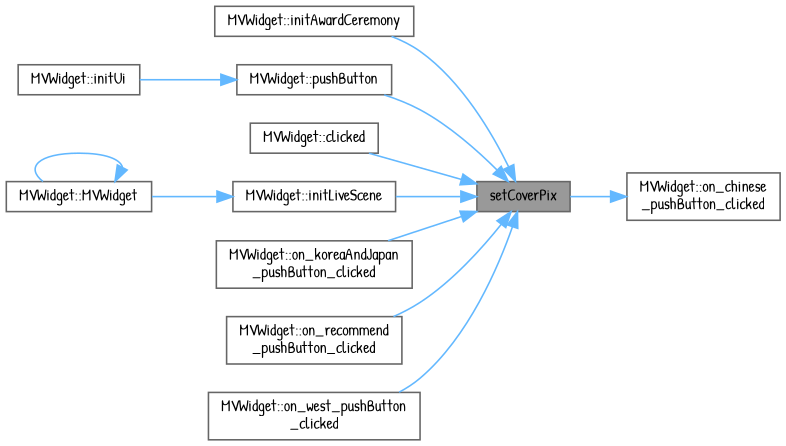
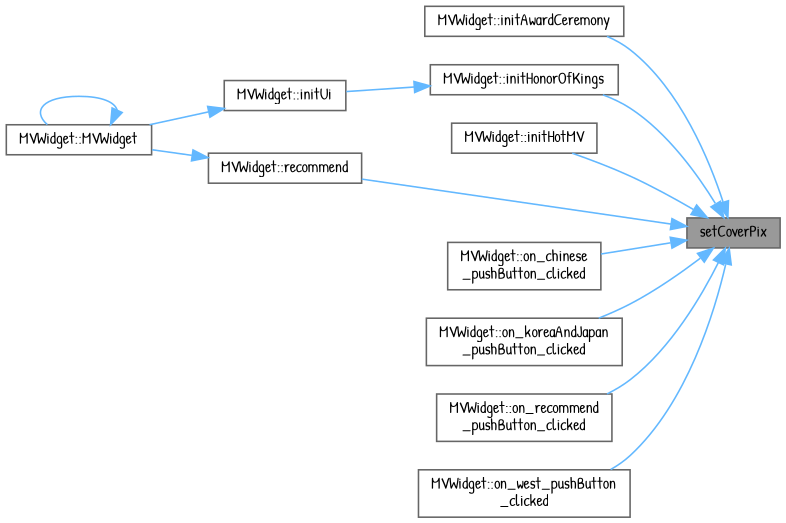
node "MVWidget::pushButton": label "MVWidget::pushButton" -> "MVWidget::initHonorOfKings"
edge "MVWidget::MVWidget" -> "MVWidget::initUi": added
node "MVWidget::clicked": label "MVWidget::clicked" -> "MVWidget::initHotMV"
node "MVWidget::initLiveScene": label "MVWidget::initLiveScene" -> "MVWidget::recommend"
edge "setCoverPix" -> "MVWidget::on_chinese _pushButton_clicked": reversed
